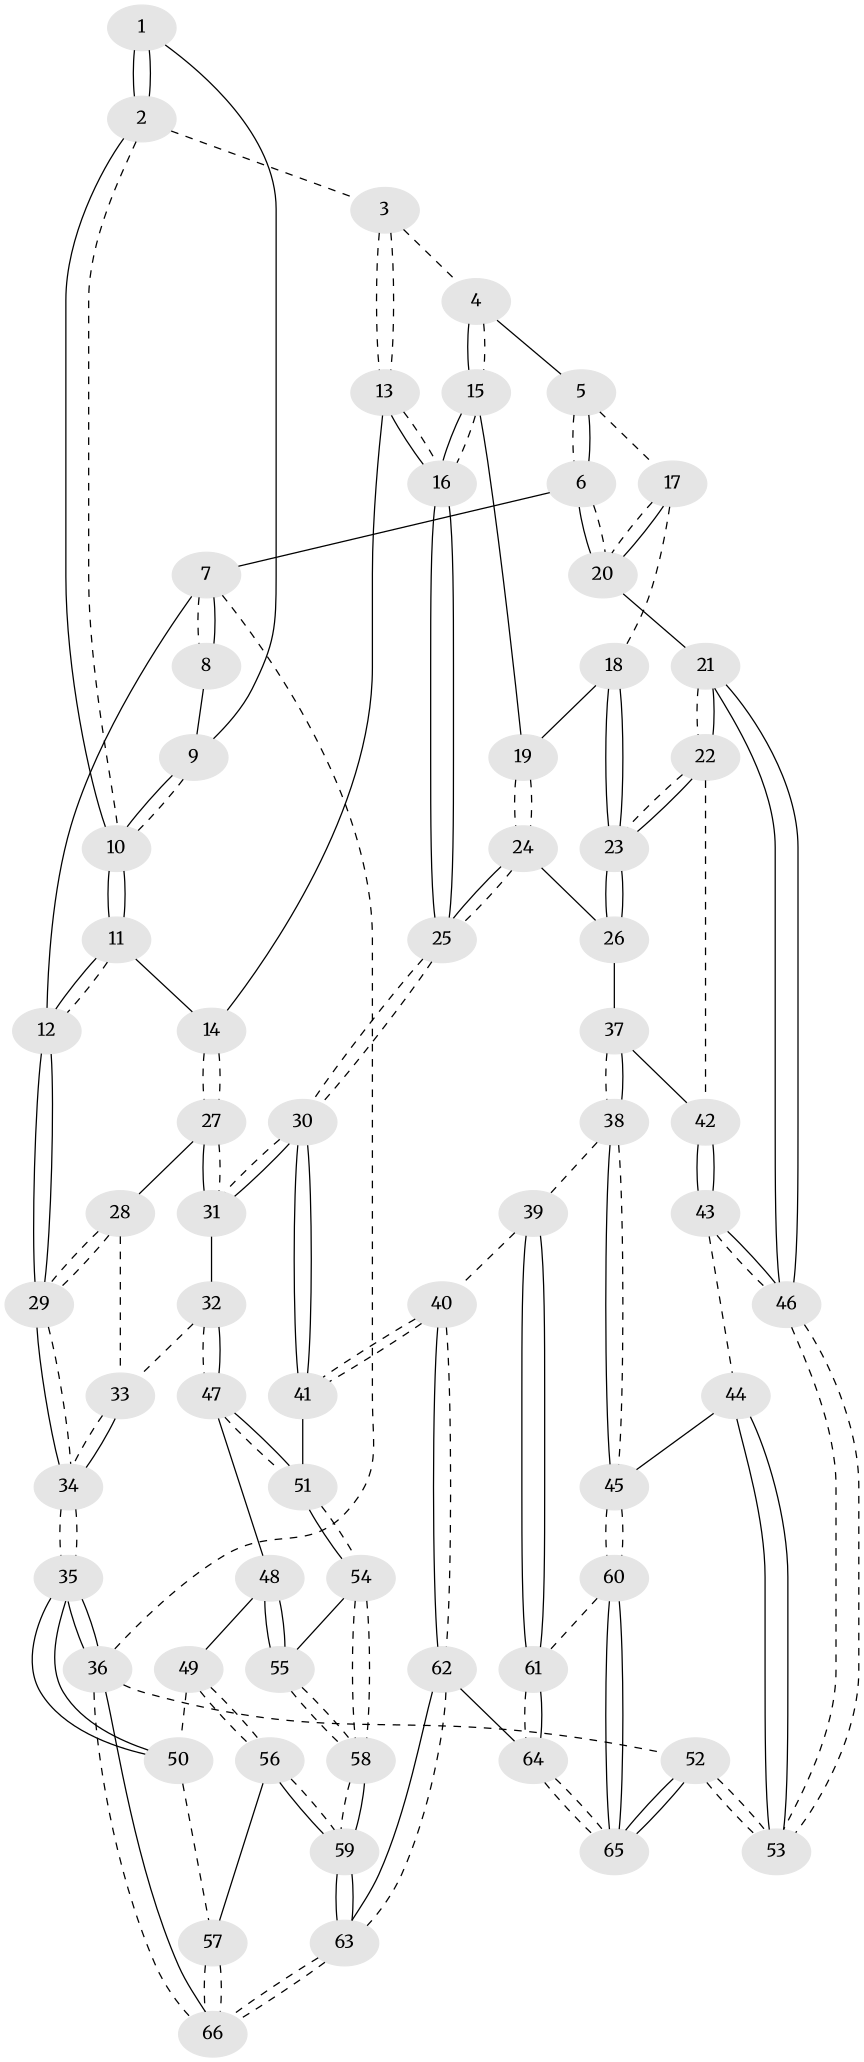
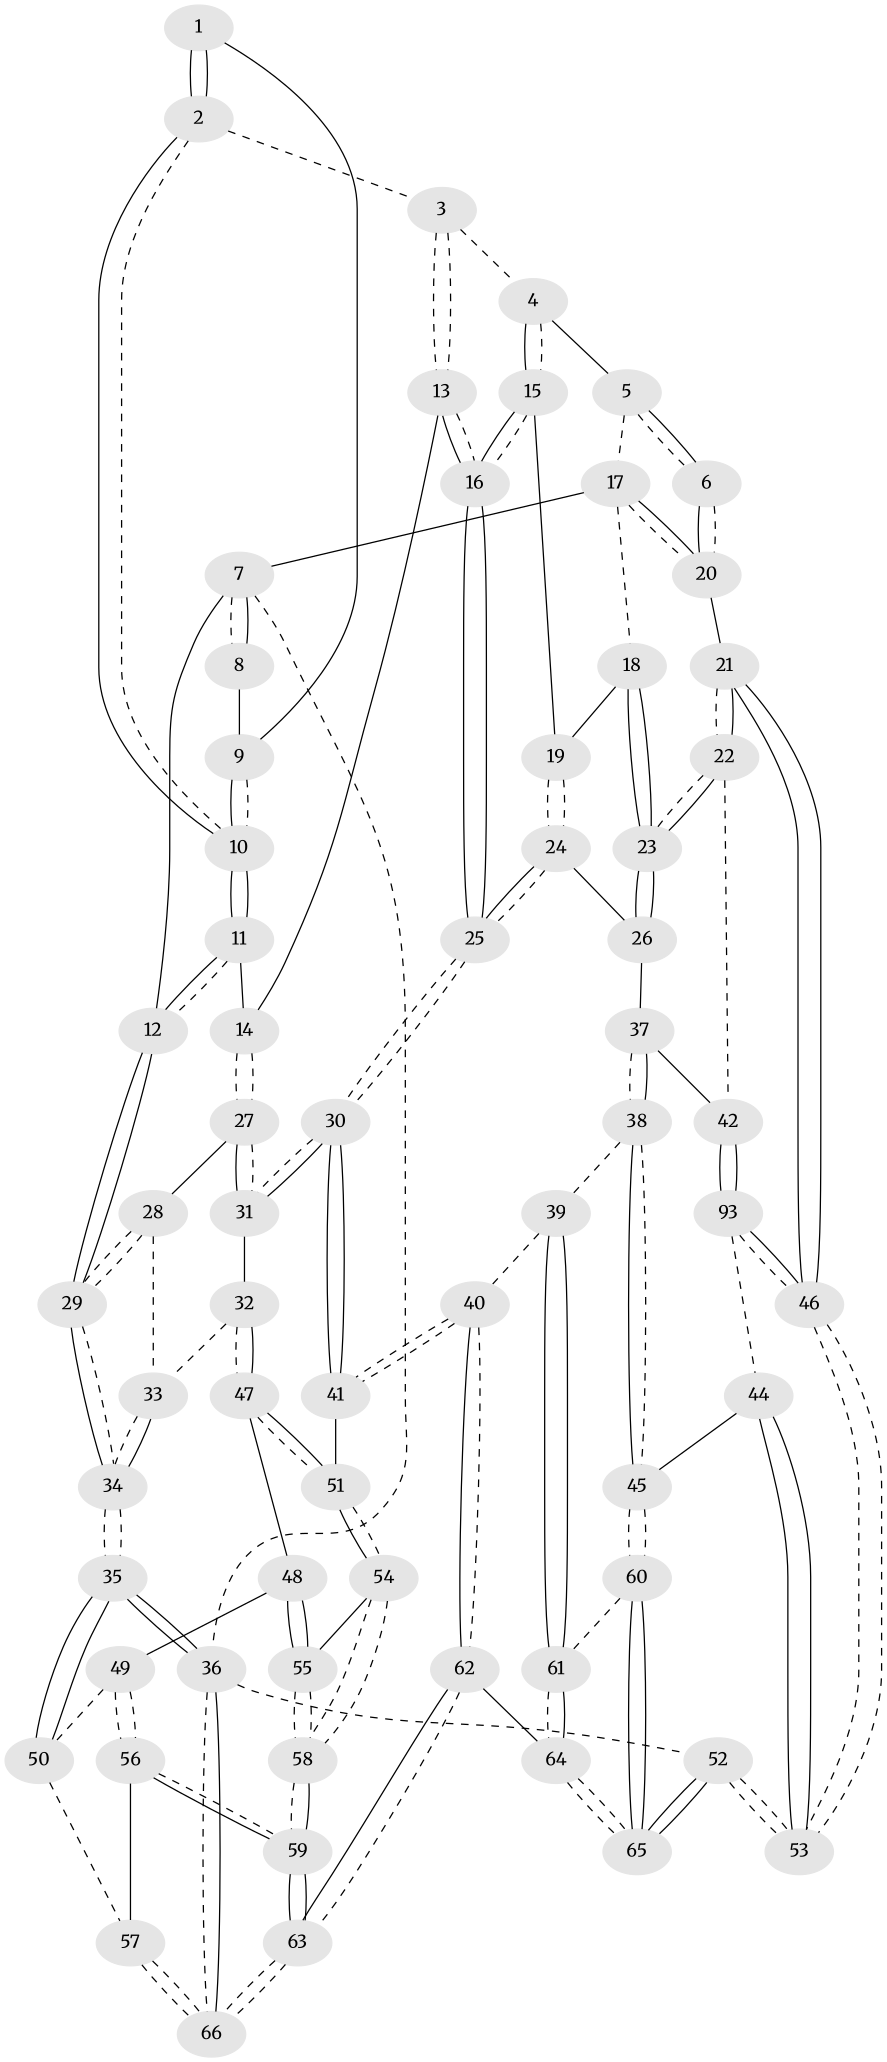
edge "6" -- "7": now "17" -- "7"
node "43": label "43" -> "93"
